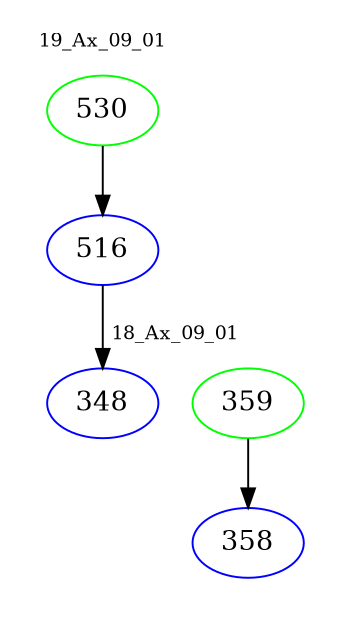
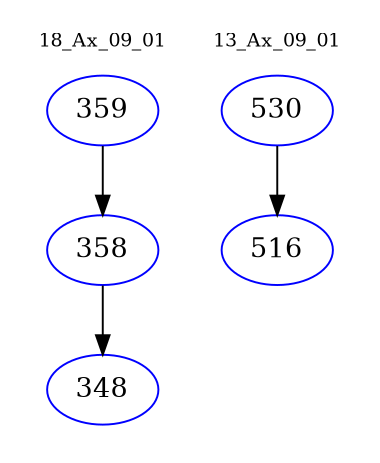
cluster "19_Ax_09_01": label "19_Ax_09_01" -> "13_Ax_09_01"
node "530": color green -> blue
edge "516" -> "348": now "358" -> "348"
node "359": color green -> blue
